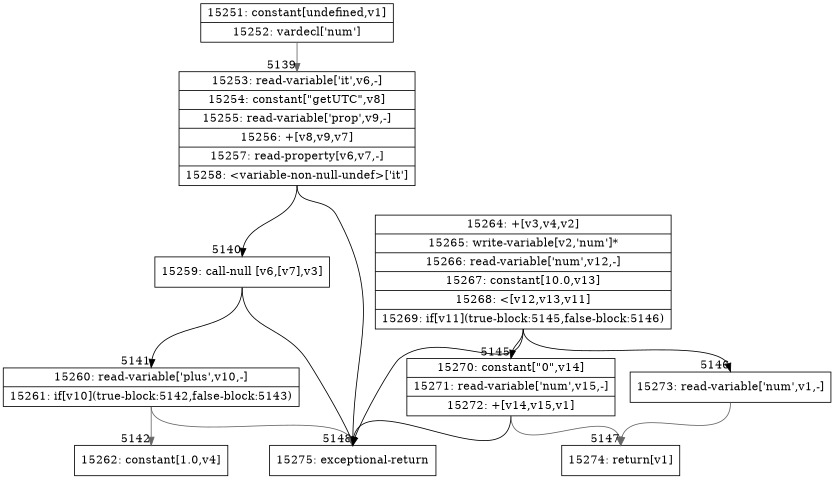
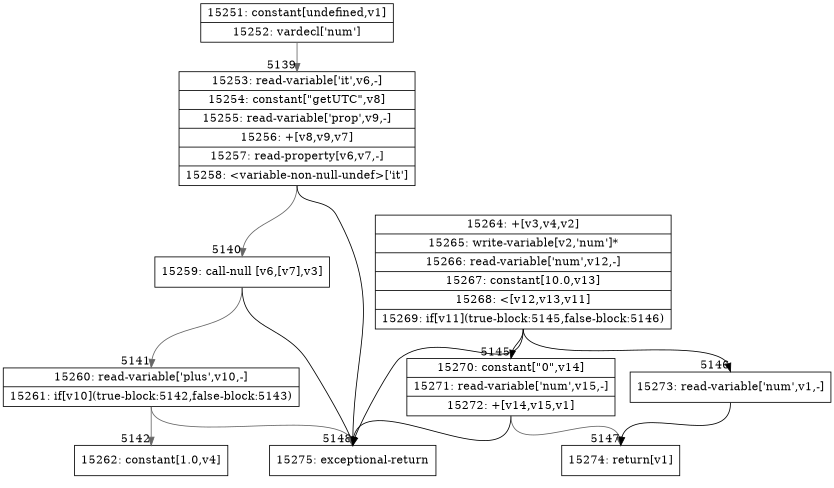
edge "15253: read-variable['it',v6,-]" -> "15259: call-null [v6,[v7],v3]": color black -> gray40
edge "15259: call-null [v6,[v7],v3]" -> "15260: read-variable['plus',v10,-]": color black -> gray40
edge "15273: read-variable['num',v1,-]" -> "15274: return[v1]": color gray40 -> black
